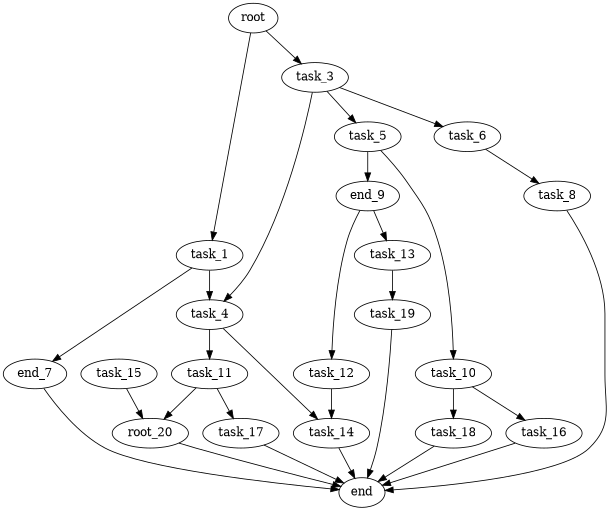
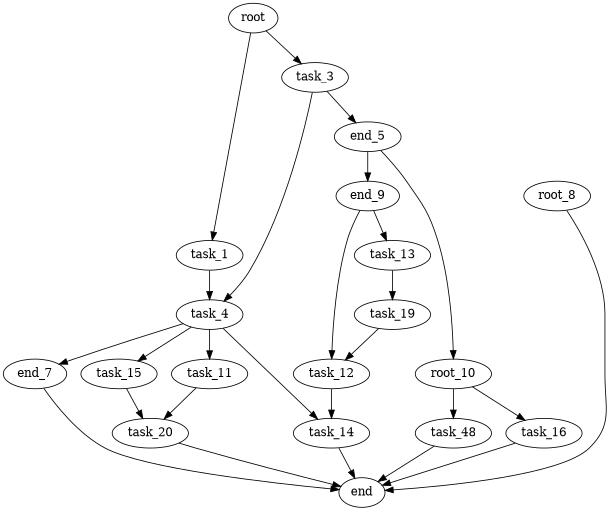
node "task_5": label "task_5" -> "end_5"
node "task_6": removed
node "task_8": label "task_8" -> "root_8"
edge "task_1" -> "end_7": now "task_4" -> "end_7"
edge "task_4" -> "task_15": added
node "task_10": label "task_10" -> "root_10"
edge "task_19" -> "end": now "task_19" -> "task_12"
node "root_20": label "root_20" -> "task_20"
node "task_17": removed
node "task_18": label "task_18" -> "task_48"
